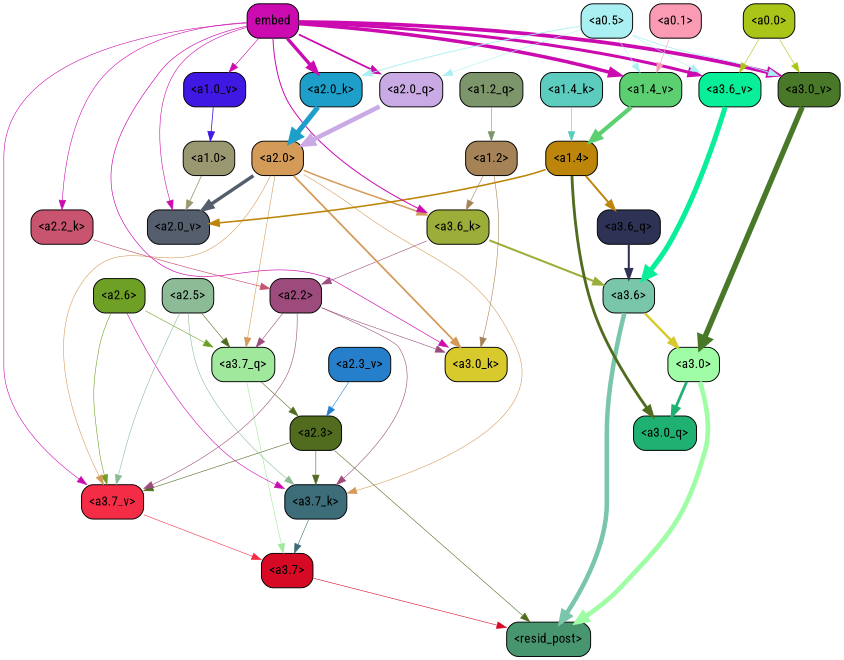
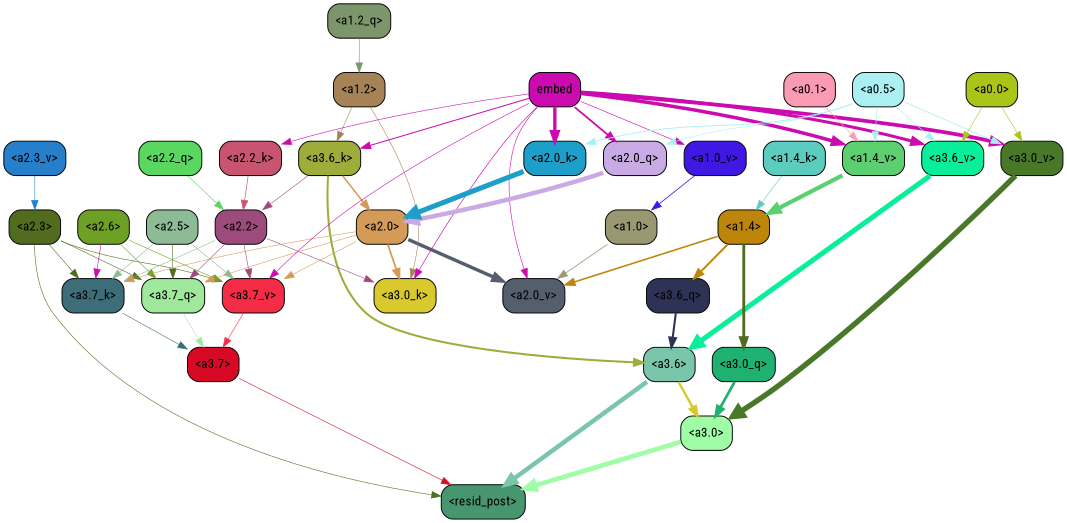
node "<a2.2_q>": added
edge "<a2.0>" -> "<a3.6_k>": reversed
edge "<a2.2>" -> "<a3.7_k>": color #9c4b7c -> #8dbb96
edge "<a3.0>" -> "<a3.0_q>": reversed
edge "<a3.7_q>" -> "<a2.3>": reversed
